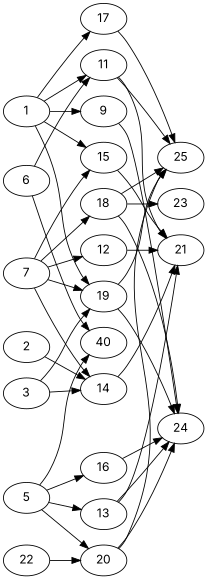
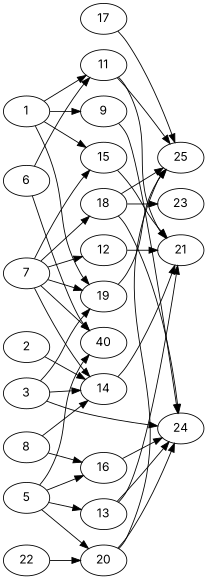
edge "1" -> "17": removed
edge "7" -> "40": added
edge "19" -> "24": now "3" -> "24"
node "8": added
